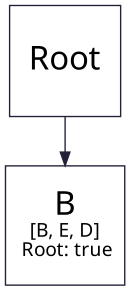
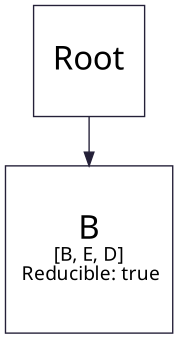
node "B": text "Root: true" -> "Reducible: true"
